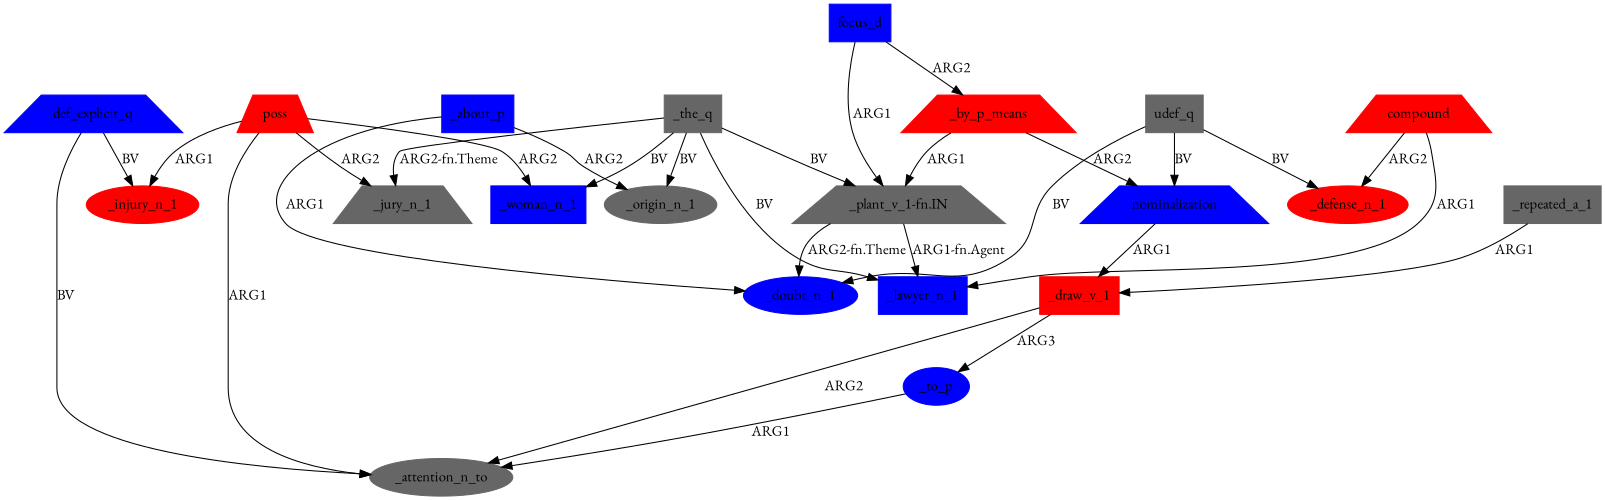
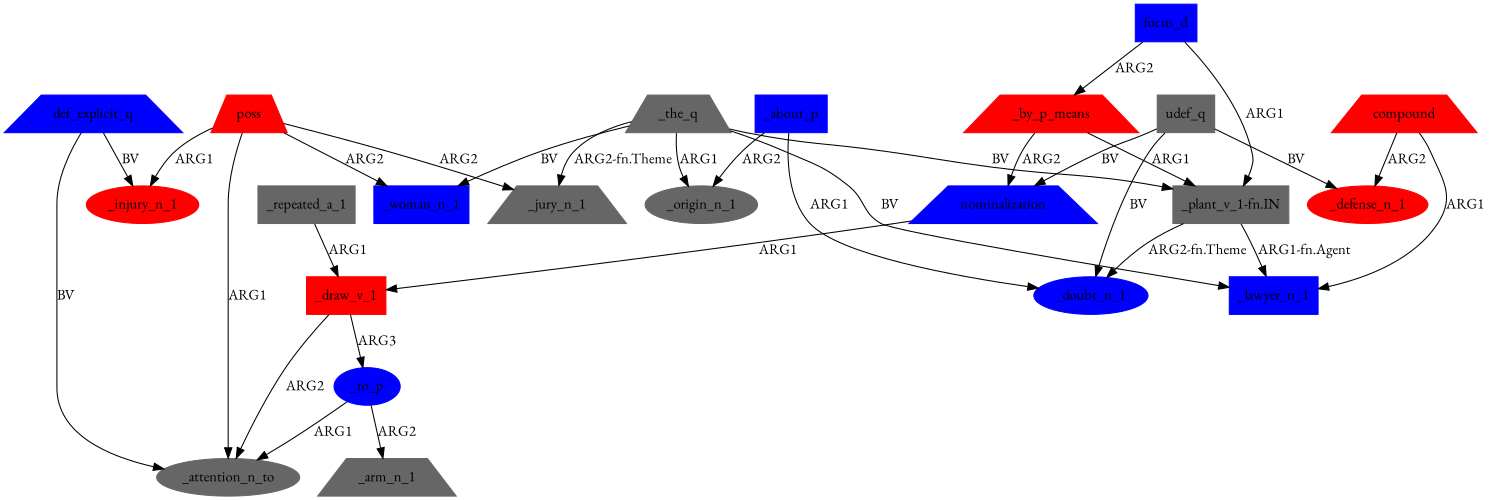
node "_the_q": shape box -> trapezium
edge "_the_q" -> "_origin_n_1": label "BV" -> "ARG1"
node "_plant_v_1-fn.IN": shape trapezium -> box
node "_arm_n_1": added
